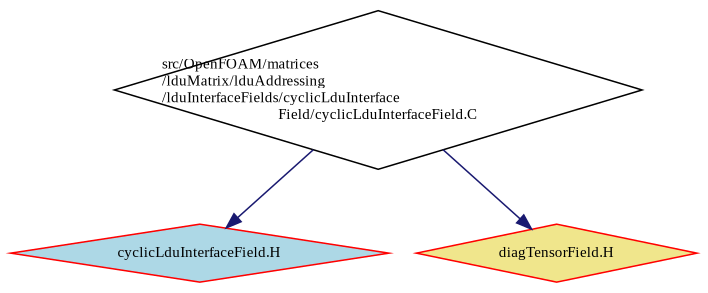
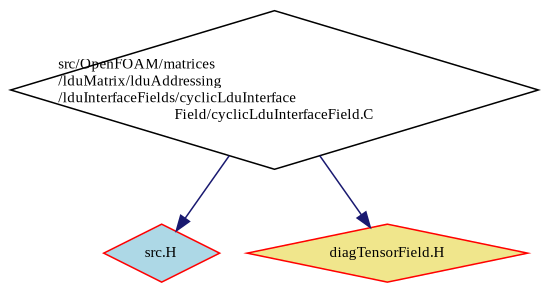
node "cyclicLduInterfaceField.H": label "cyclicLduInterfaceField.H" -> "src.H"
